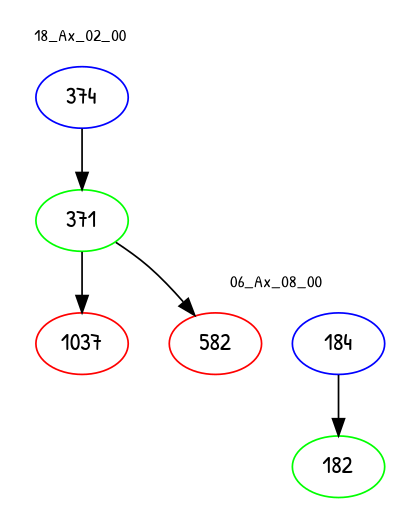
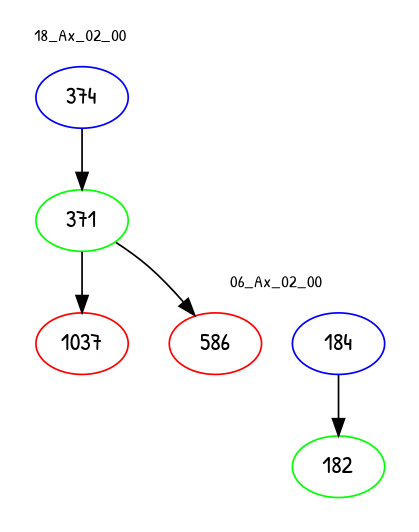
cluster "06_Ax_08_00": label "06_Ax_08_00" -> "06_Ax_02_00"
node "582": label "582" -> "586"
